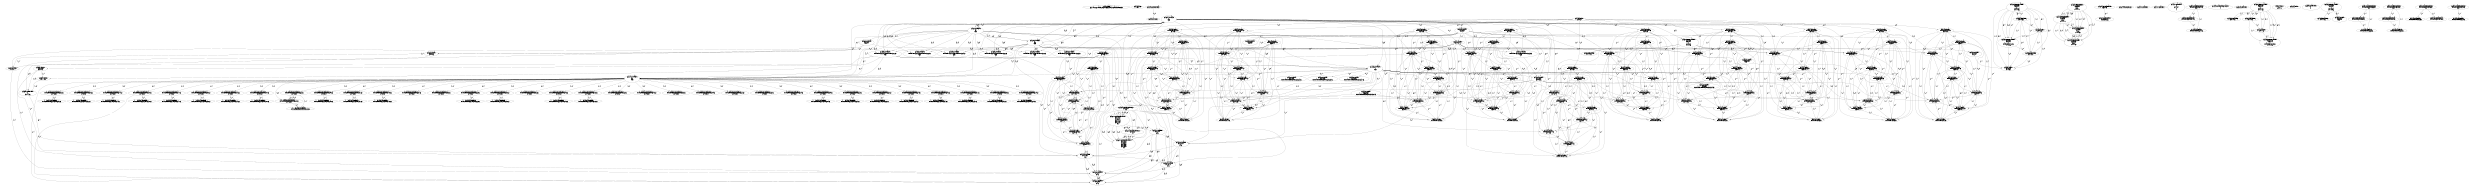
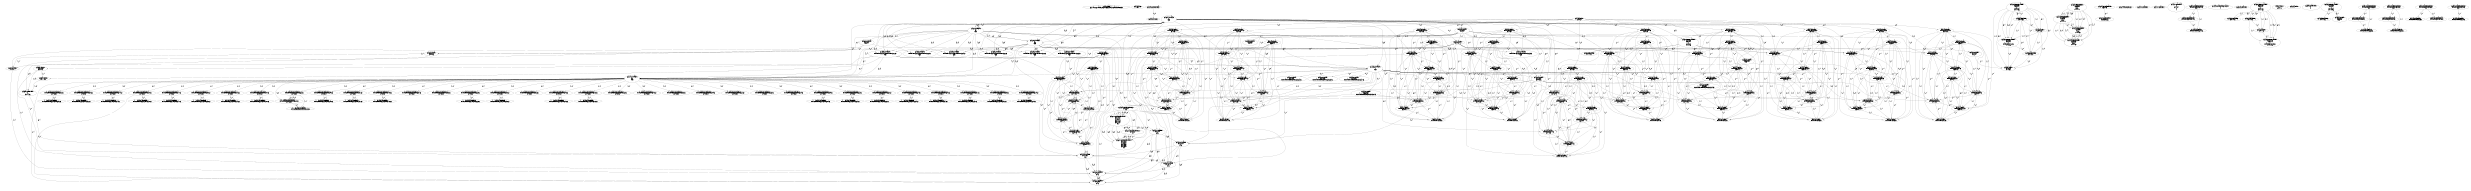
edge "268464882.lstrlenW 3221762048" -> "268464439.lstrcatW retval_lstrlenW_32901_32 3221762048": removed, label "(1-->2)"
edge "268464706.lstrcatW retval_lstrlenW_32954_32 3221778432" -> "268464767.lstrlenW retval_lstrlenW_32954_32": reversed
